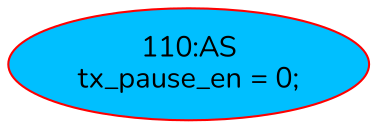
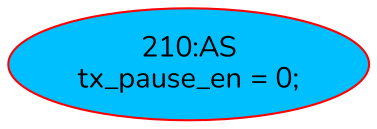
node "110:AS tx_pause_en = 0;": label "110:AS tx_pause_en = 0;" -> "210:AS tx_pause_en = 0;"
